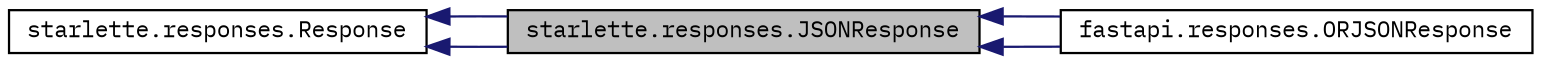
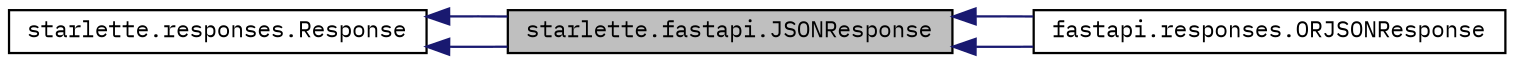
node "starlette.responses.JSONResponse": label "starlette.responses.JSONResponse" -> "starlette.fastapi.JSONResponse"
